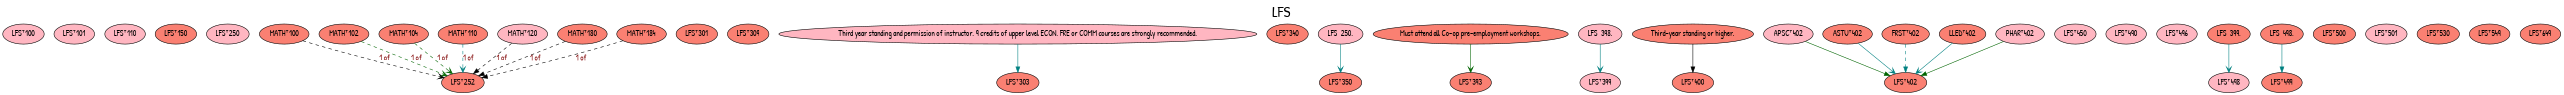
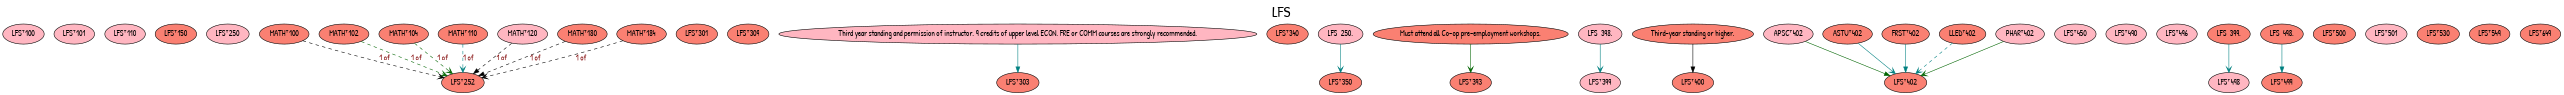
edge "FRST*402" -> "LFS*402": style dashed -> solid
edge "LLED*402" -> "LFS*402": style solid -> dashed
edge "PHAR*402" -> "LFS*402": arrowhead normal -> vee
edge "MATH*184" -> "LFS*252": arrowhead normal -> vee
